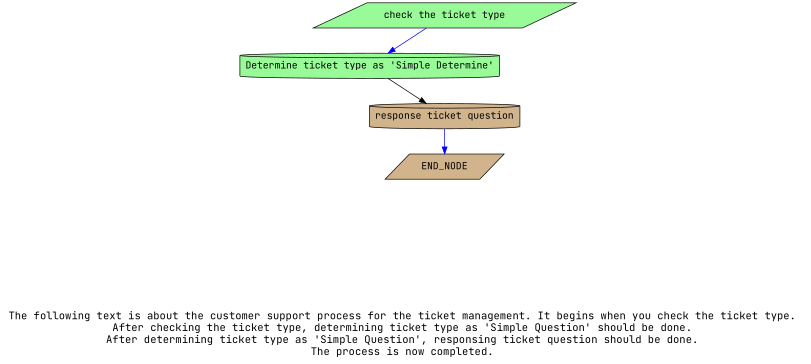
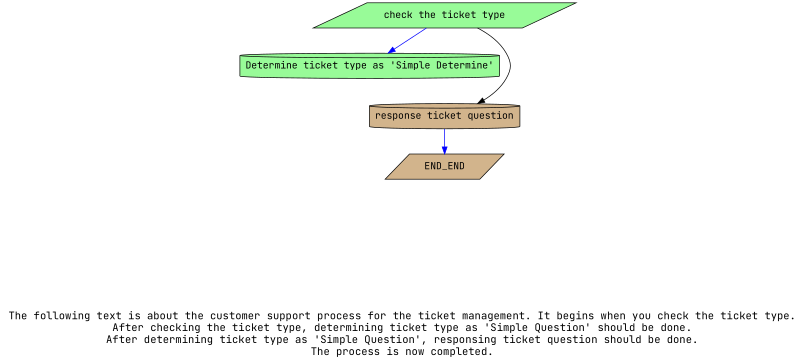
edge "Determine ticket type as 'Simple Determine'" -> "response ticket question": now "check the ticket type" -> "response ticket question"
node "END_NODE": label "END_NODE" -> "END_END"
